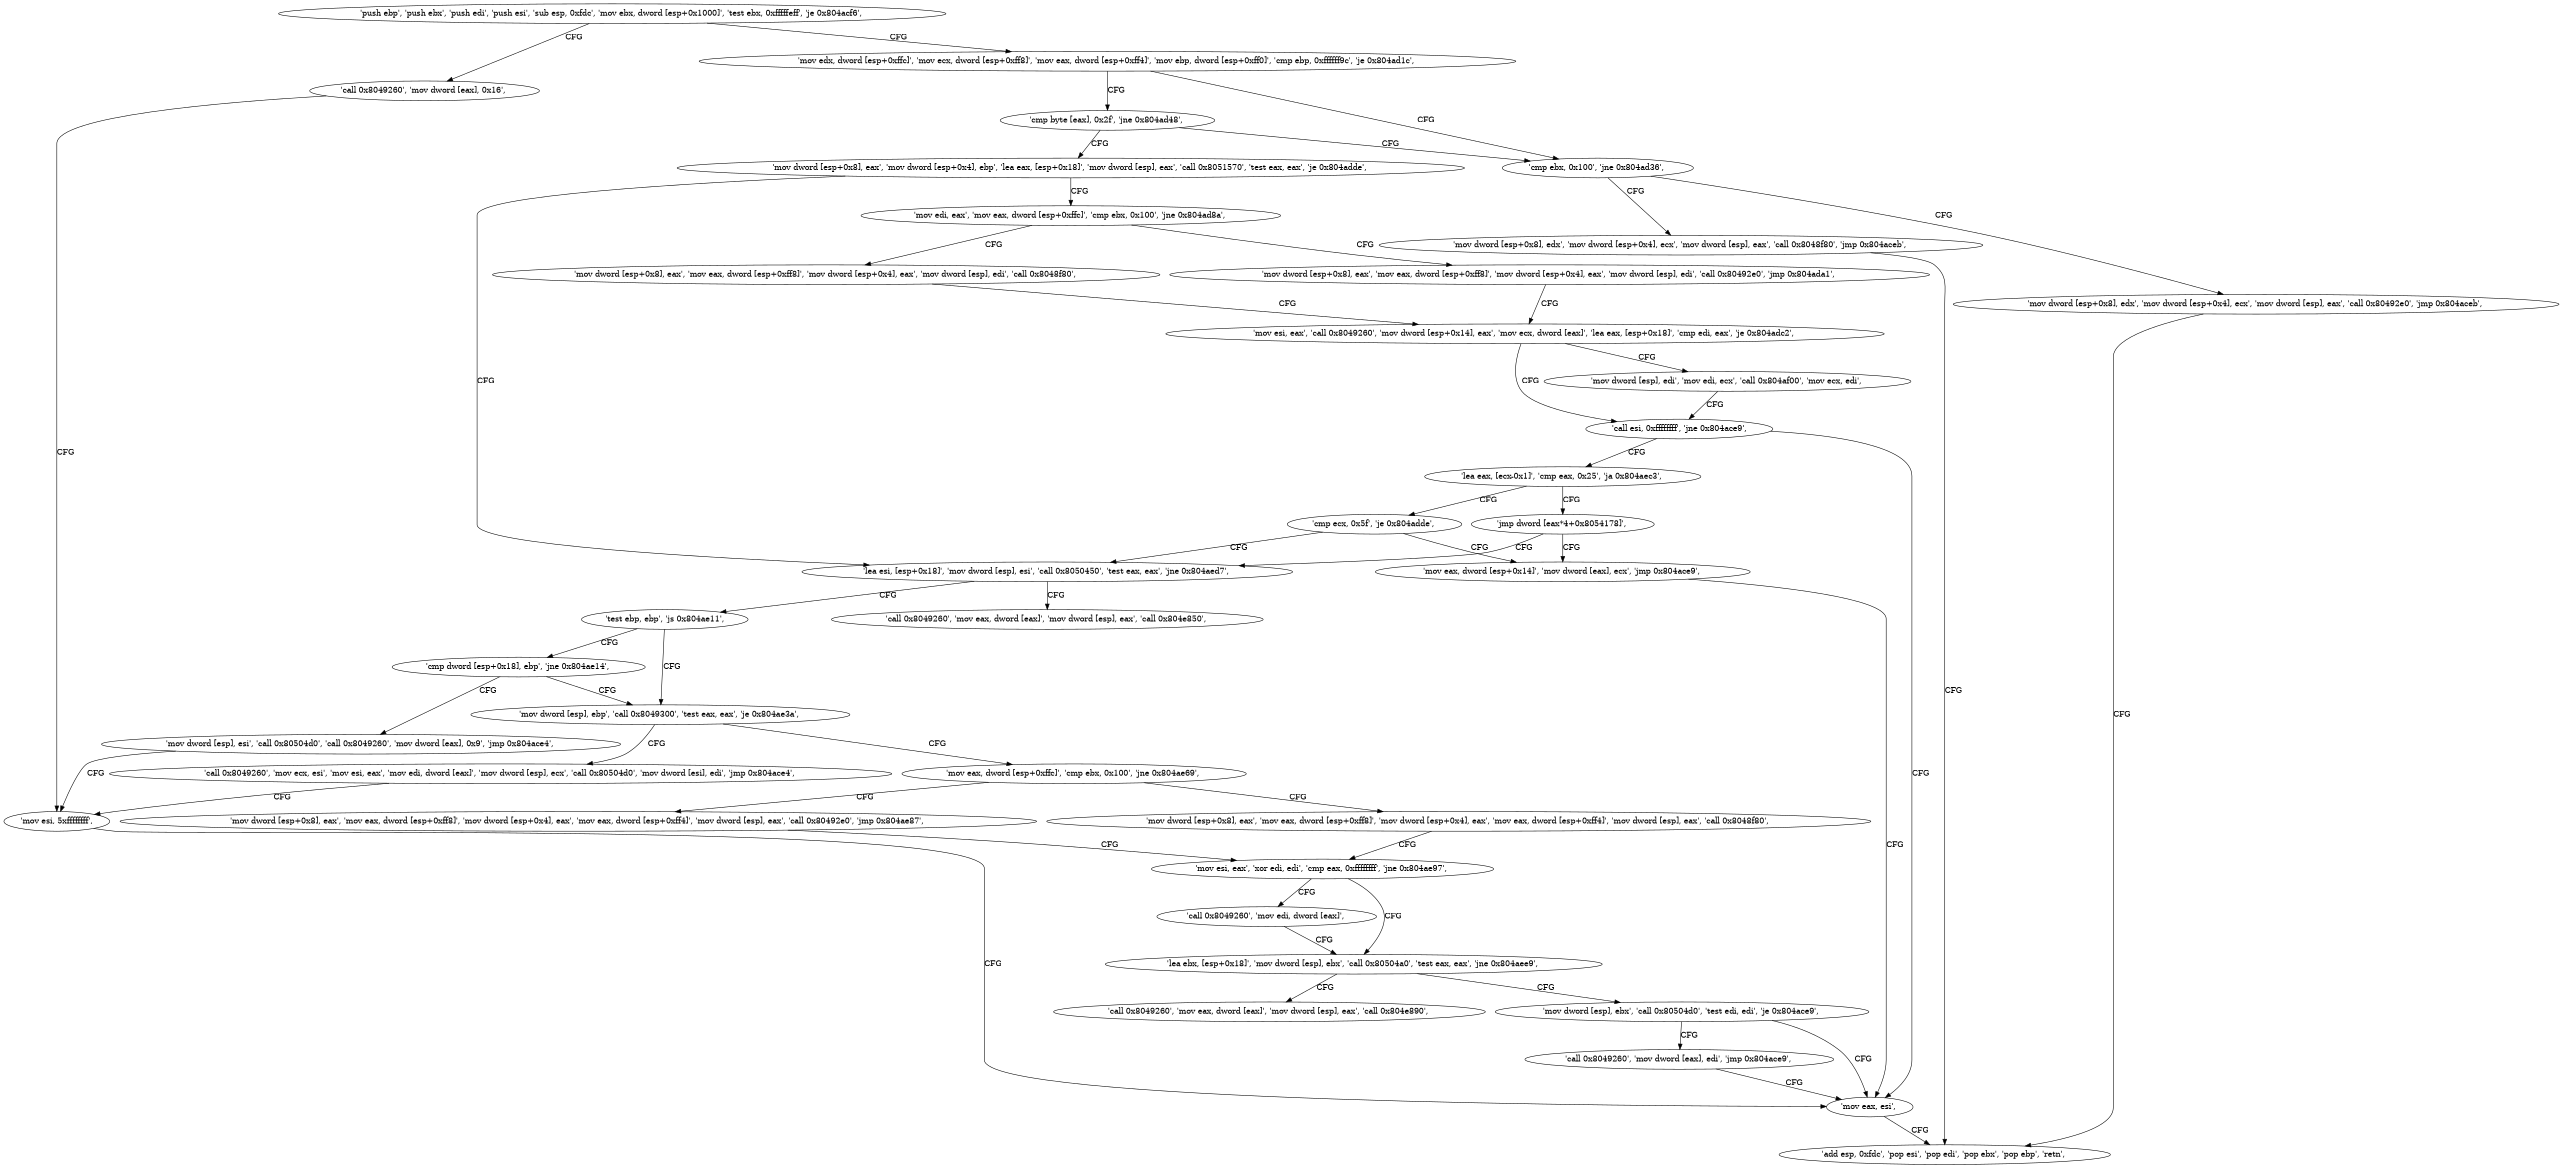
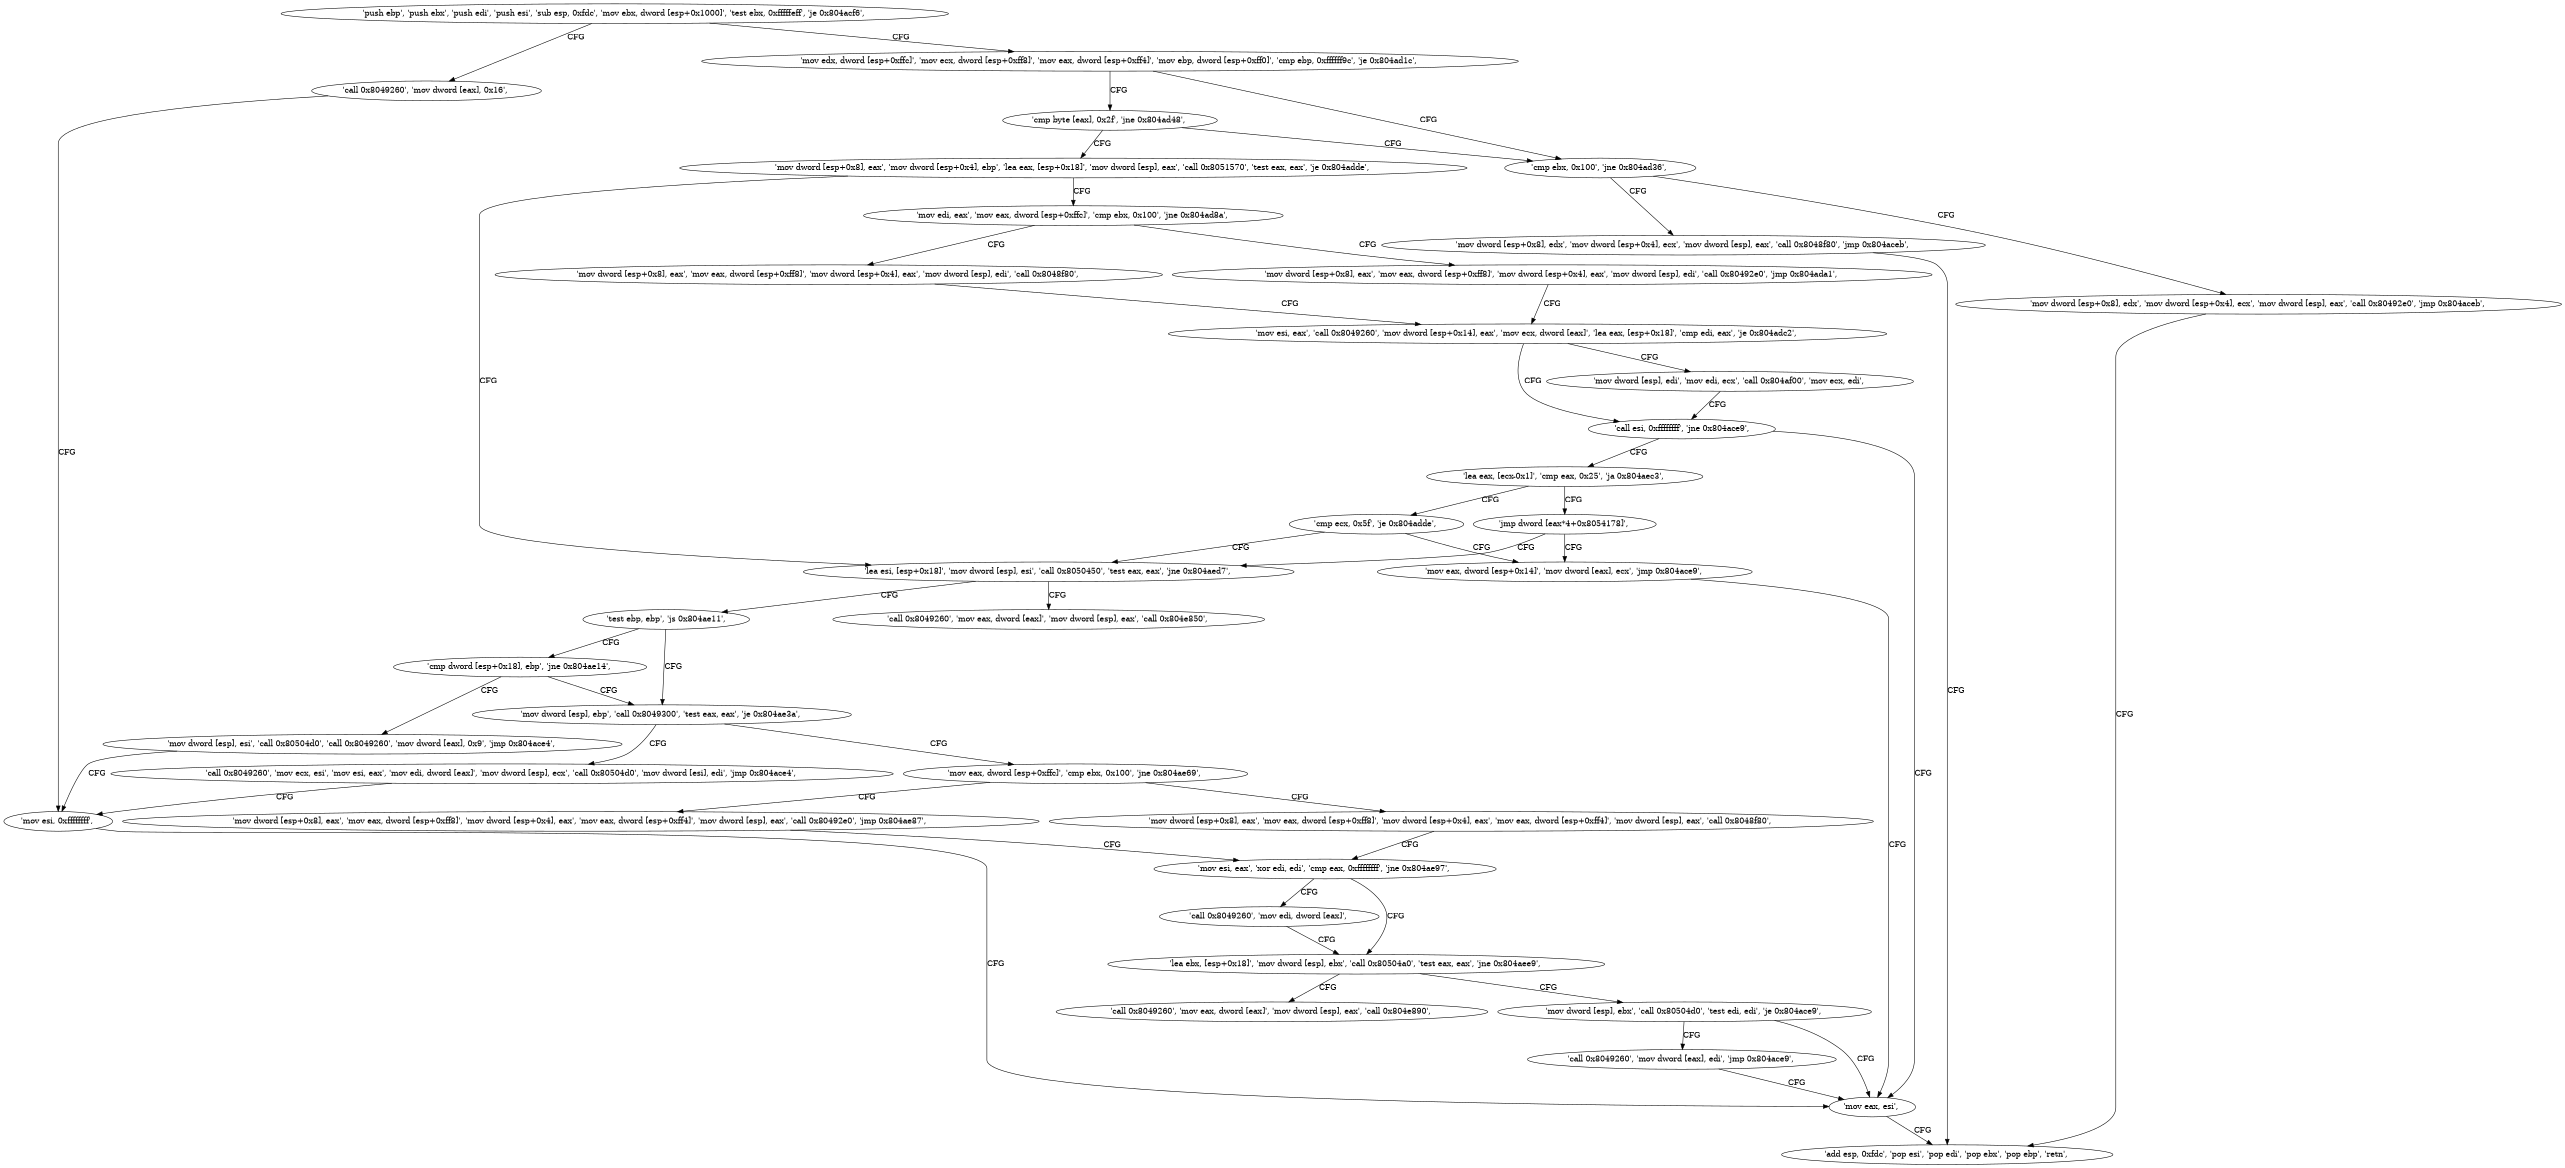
node "'mov esi, 5xffffffff',": label "'mov esi, 5xffffffff'," -> "'mov esi, 0xffffffff',"
